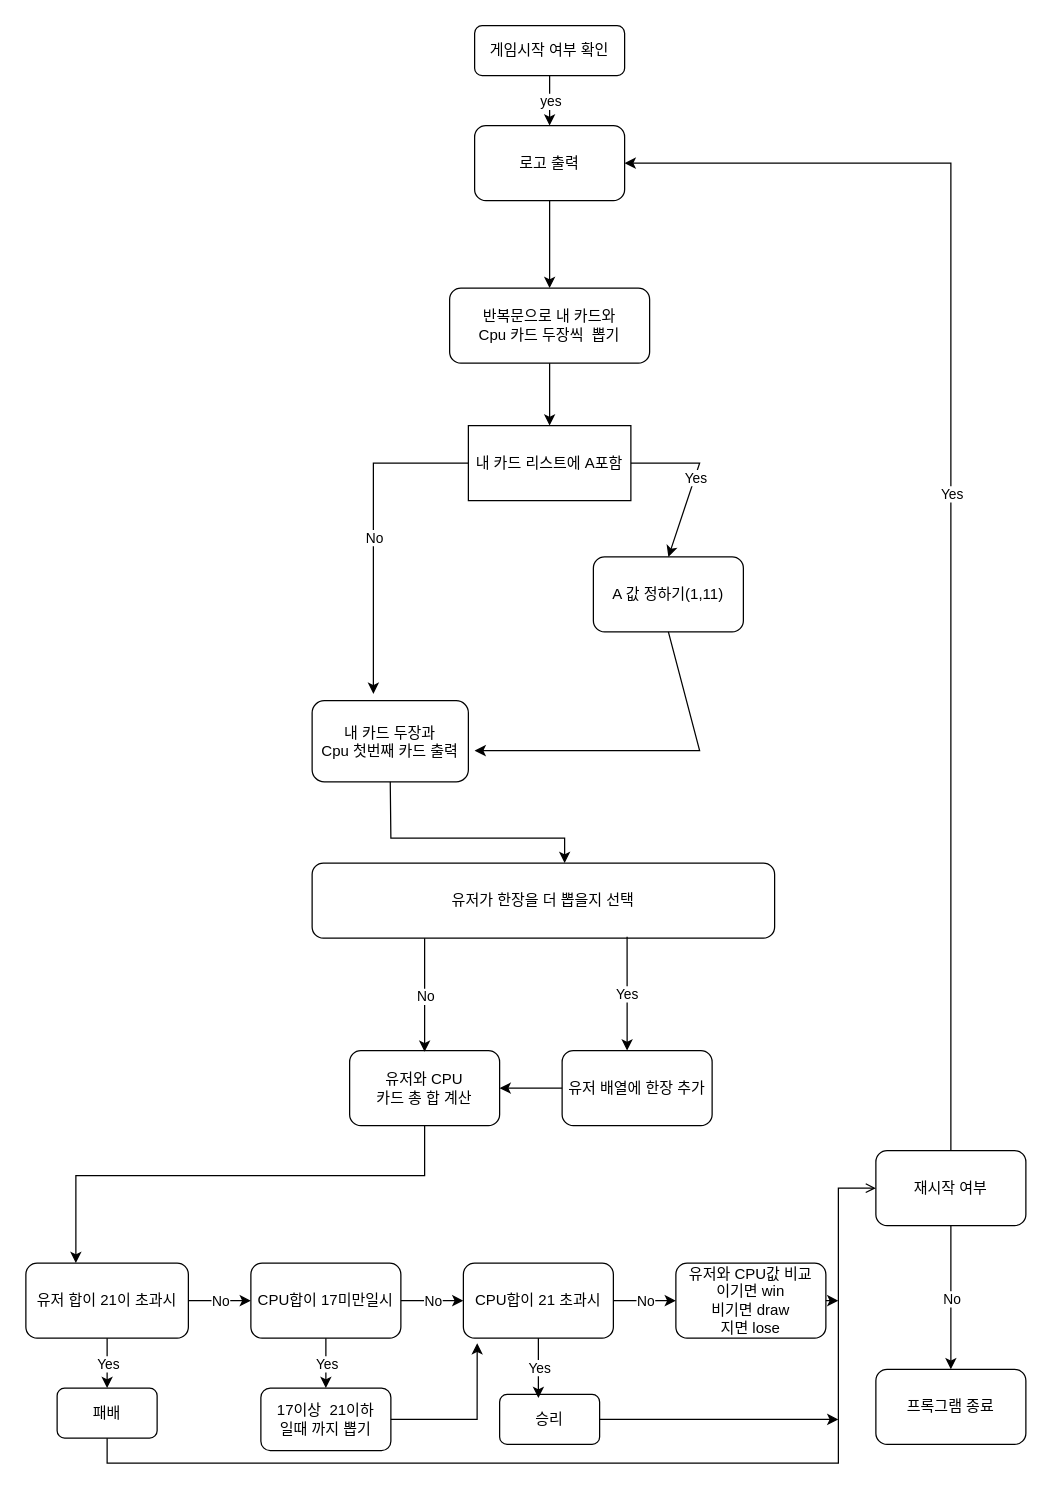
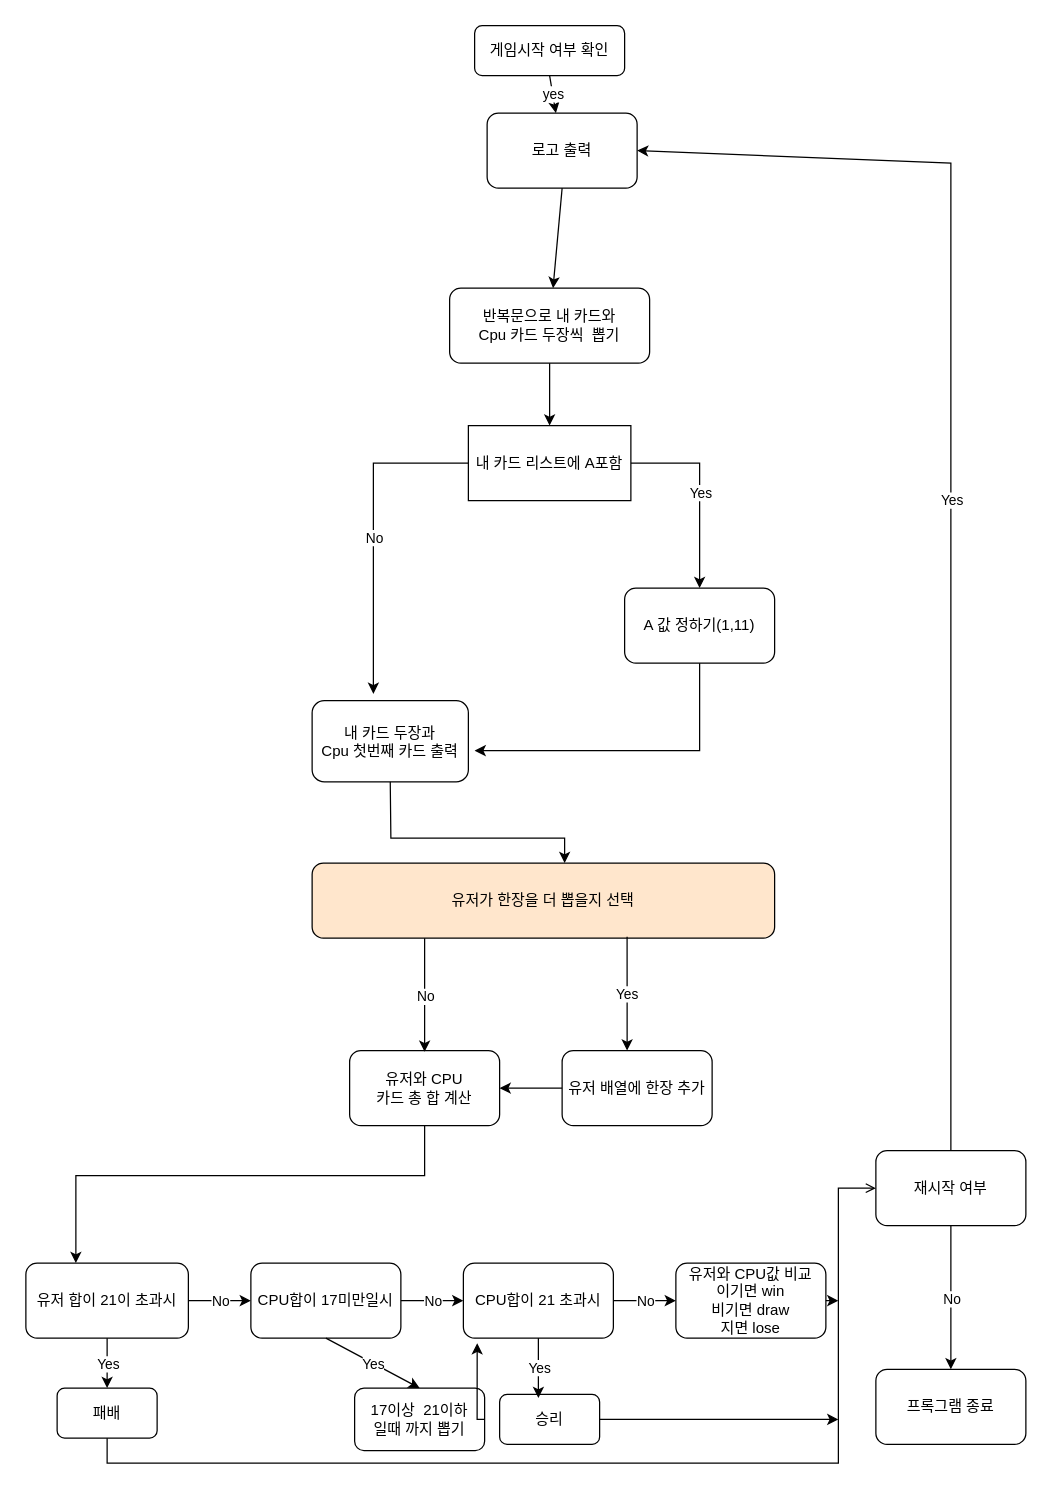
node "로고 출력": moved (549, 163) -> (562, 151)
node "A 값 정하기(1,11)": moved (668, 594) -> (699, 626)
node "유저가 한장을 더 뽑을지 선택": fillcolor #ffffff -> #ffe6cc
node "17이상 21이하 일때 까지 뽑기": moved (326, 1419) -> (419, 1419)
